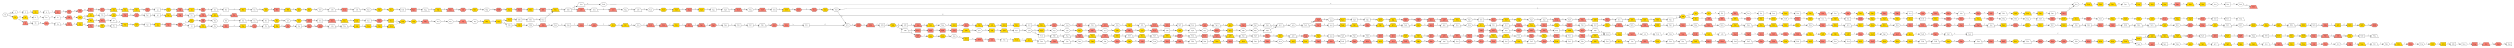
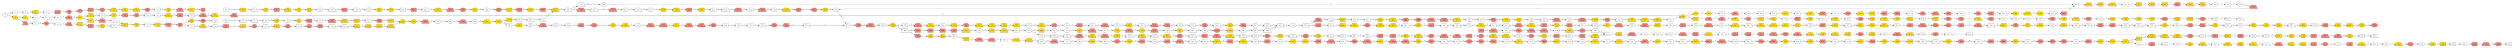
node "S59": removed
